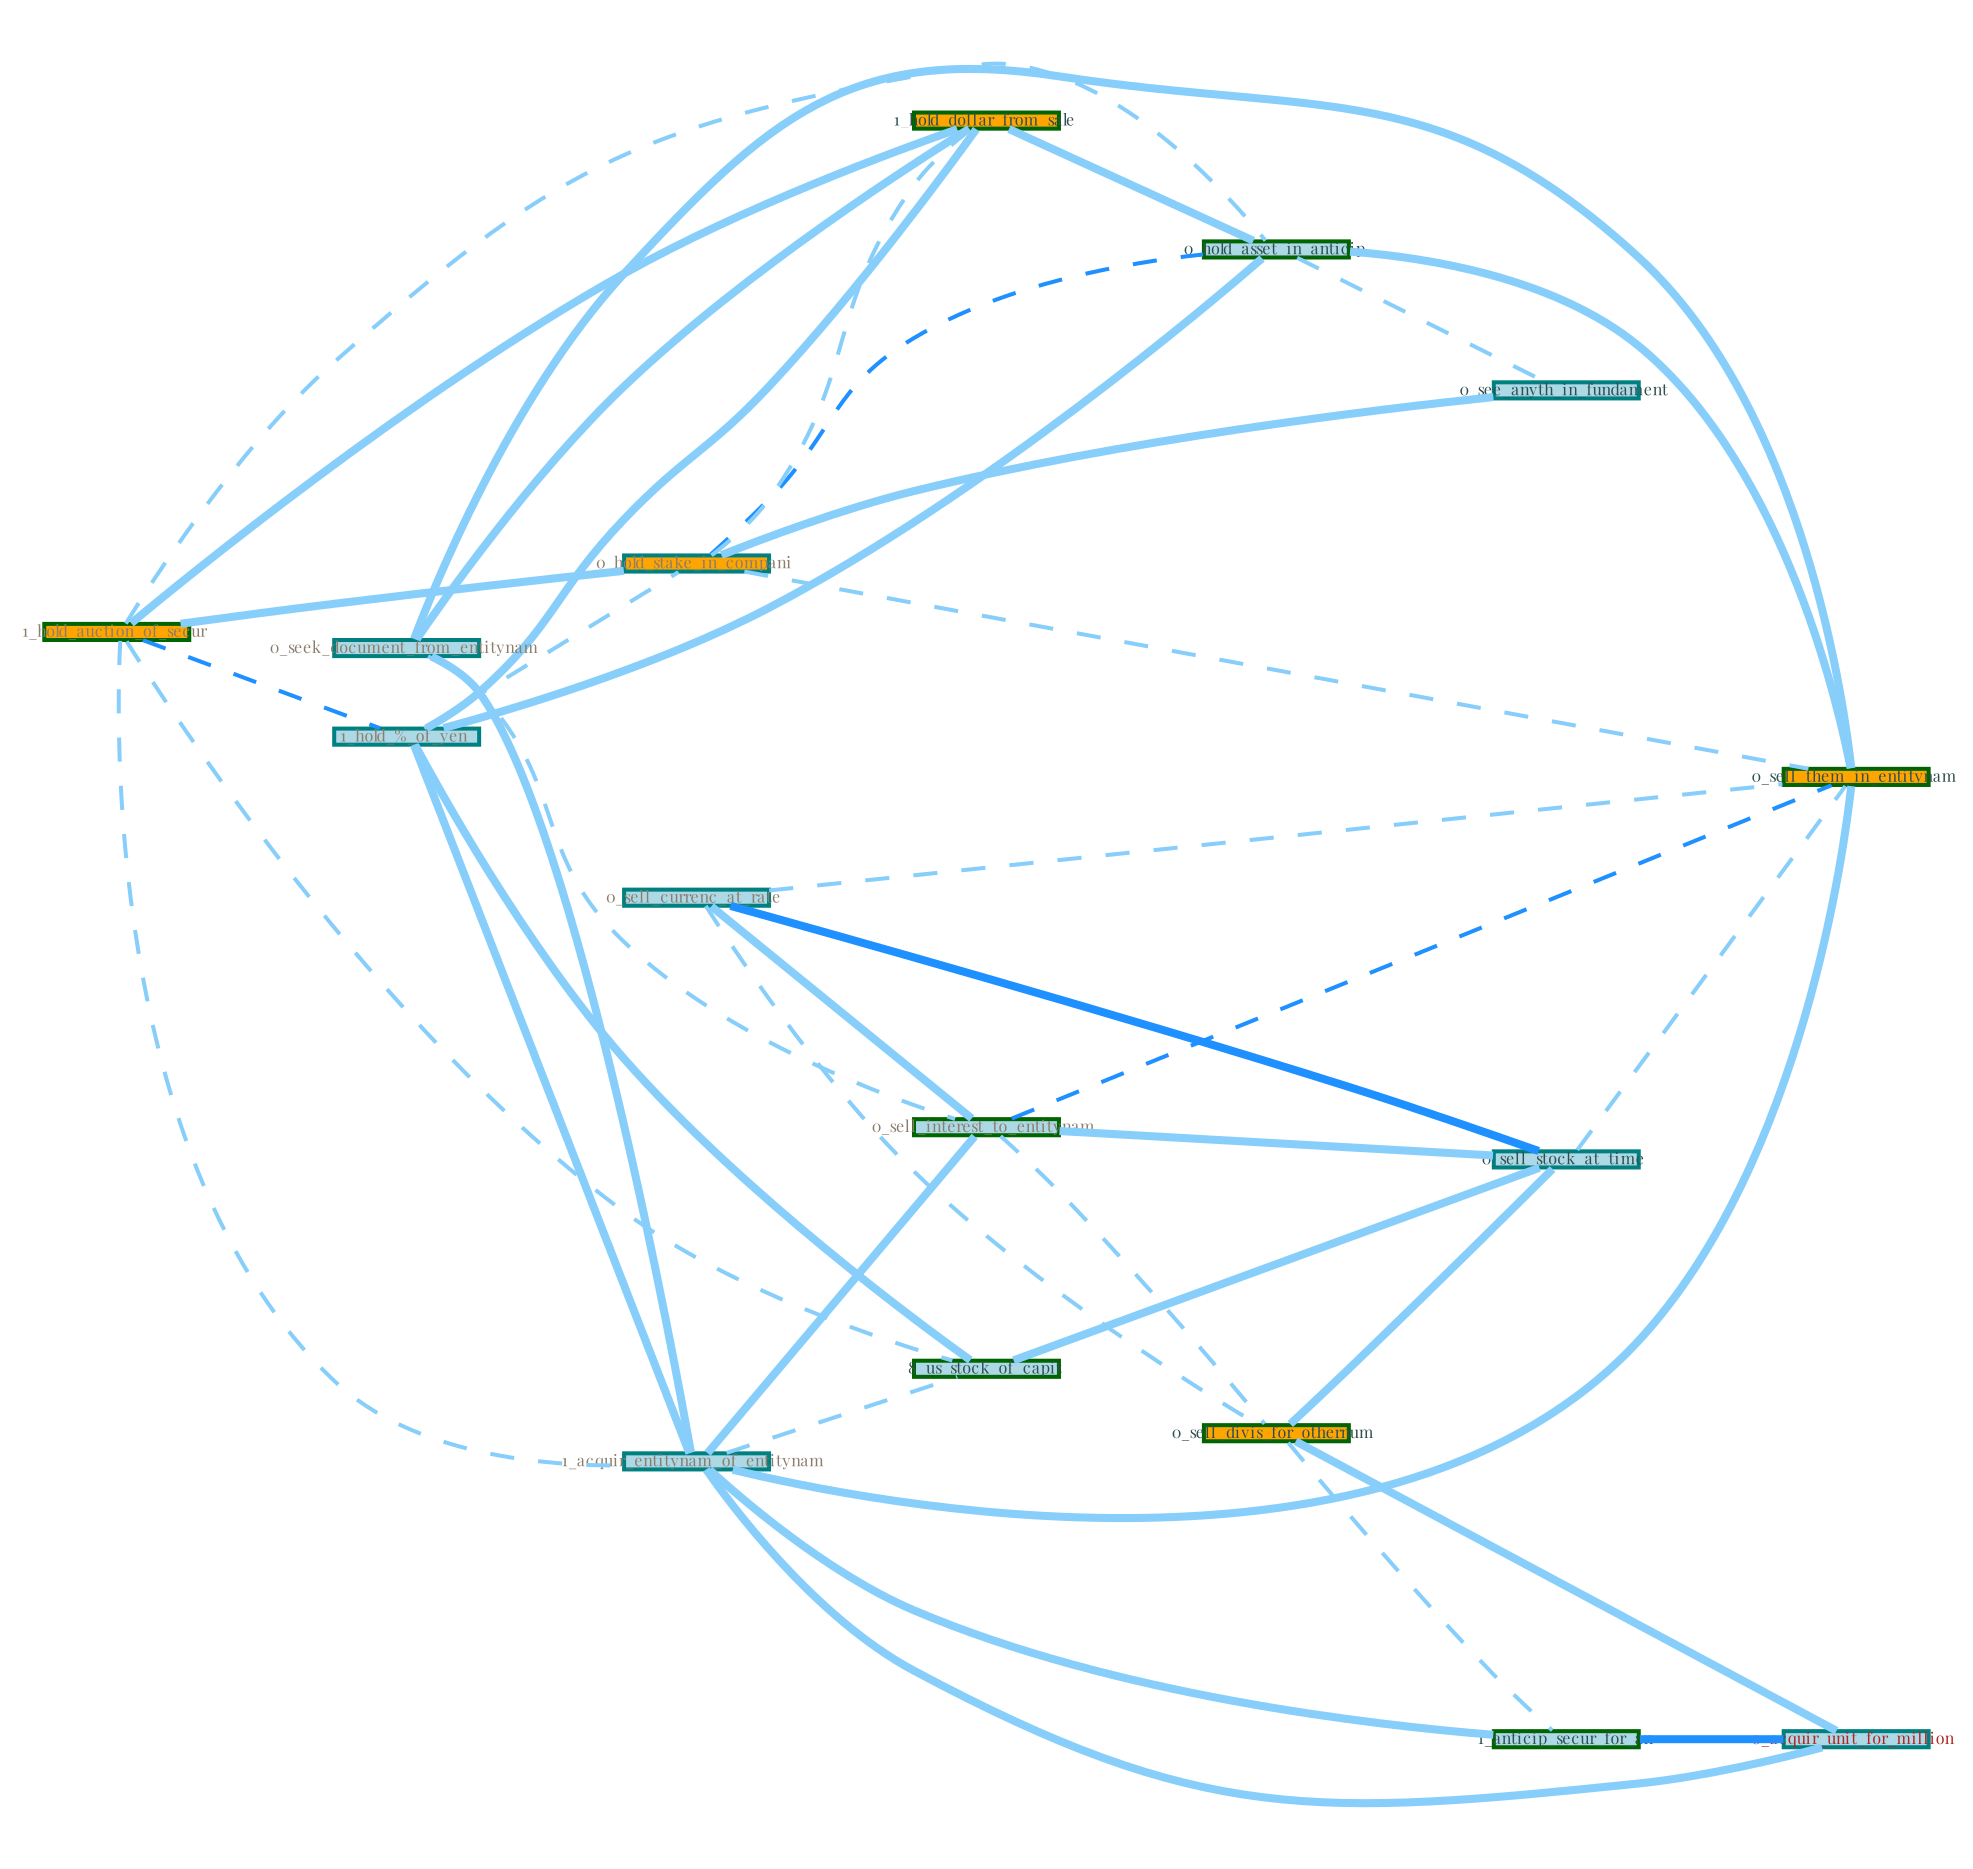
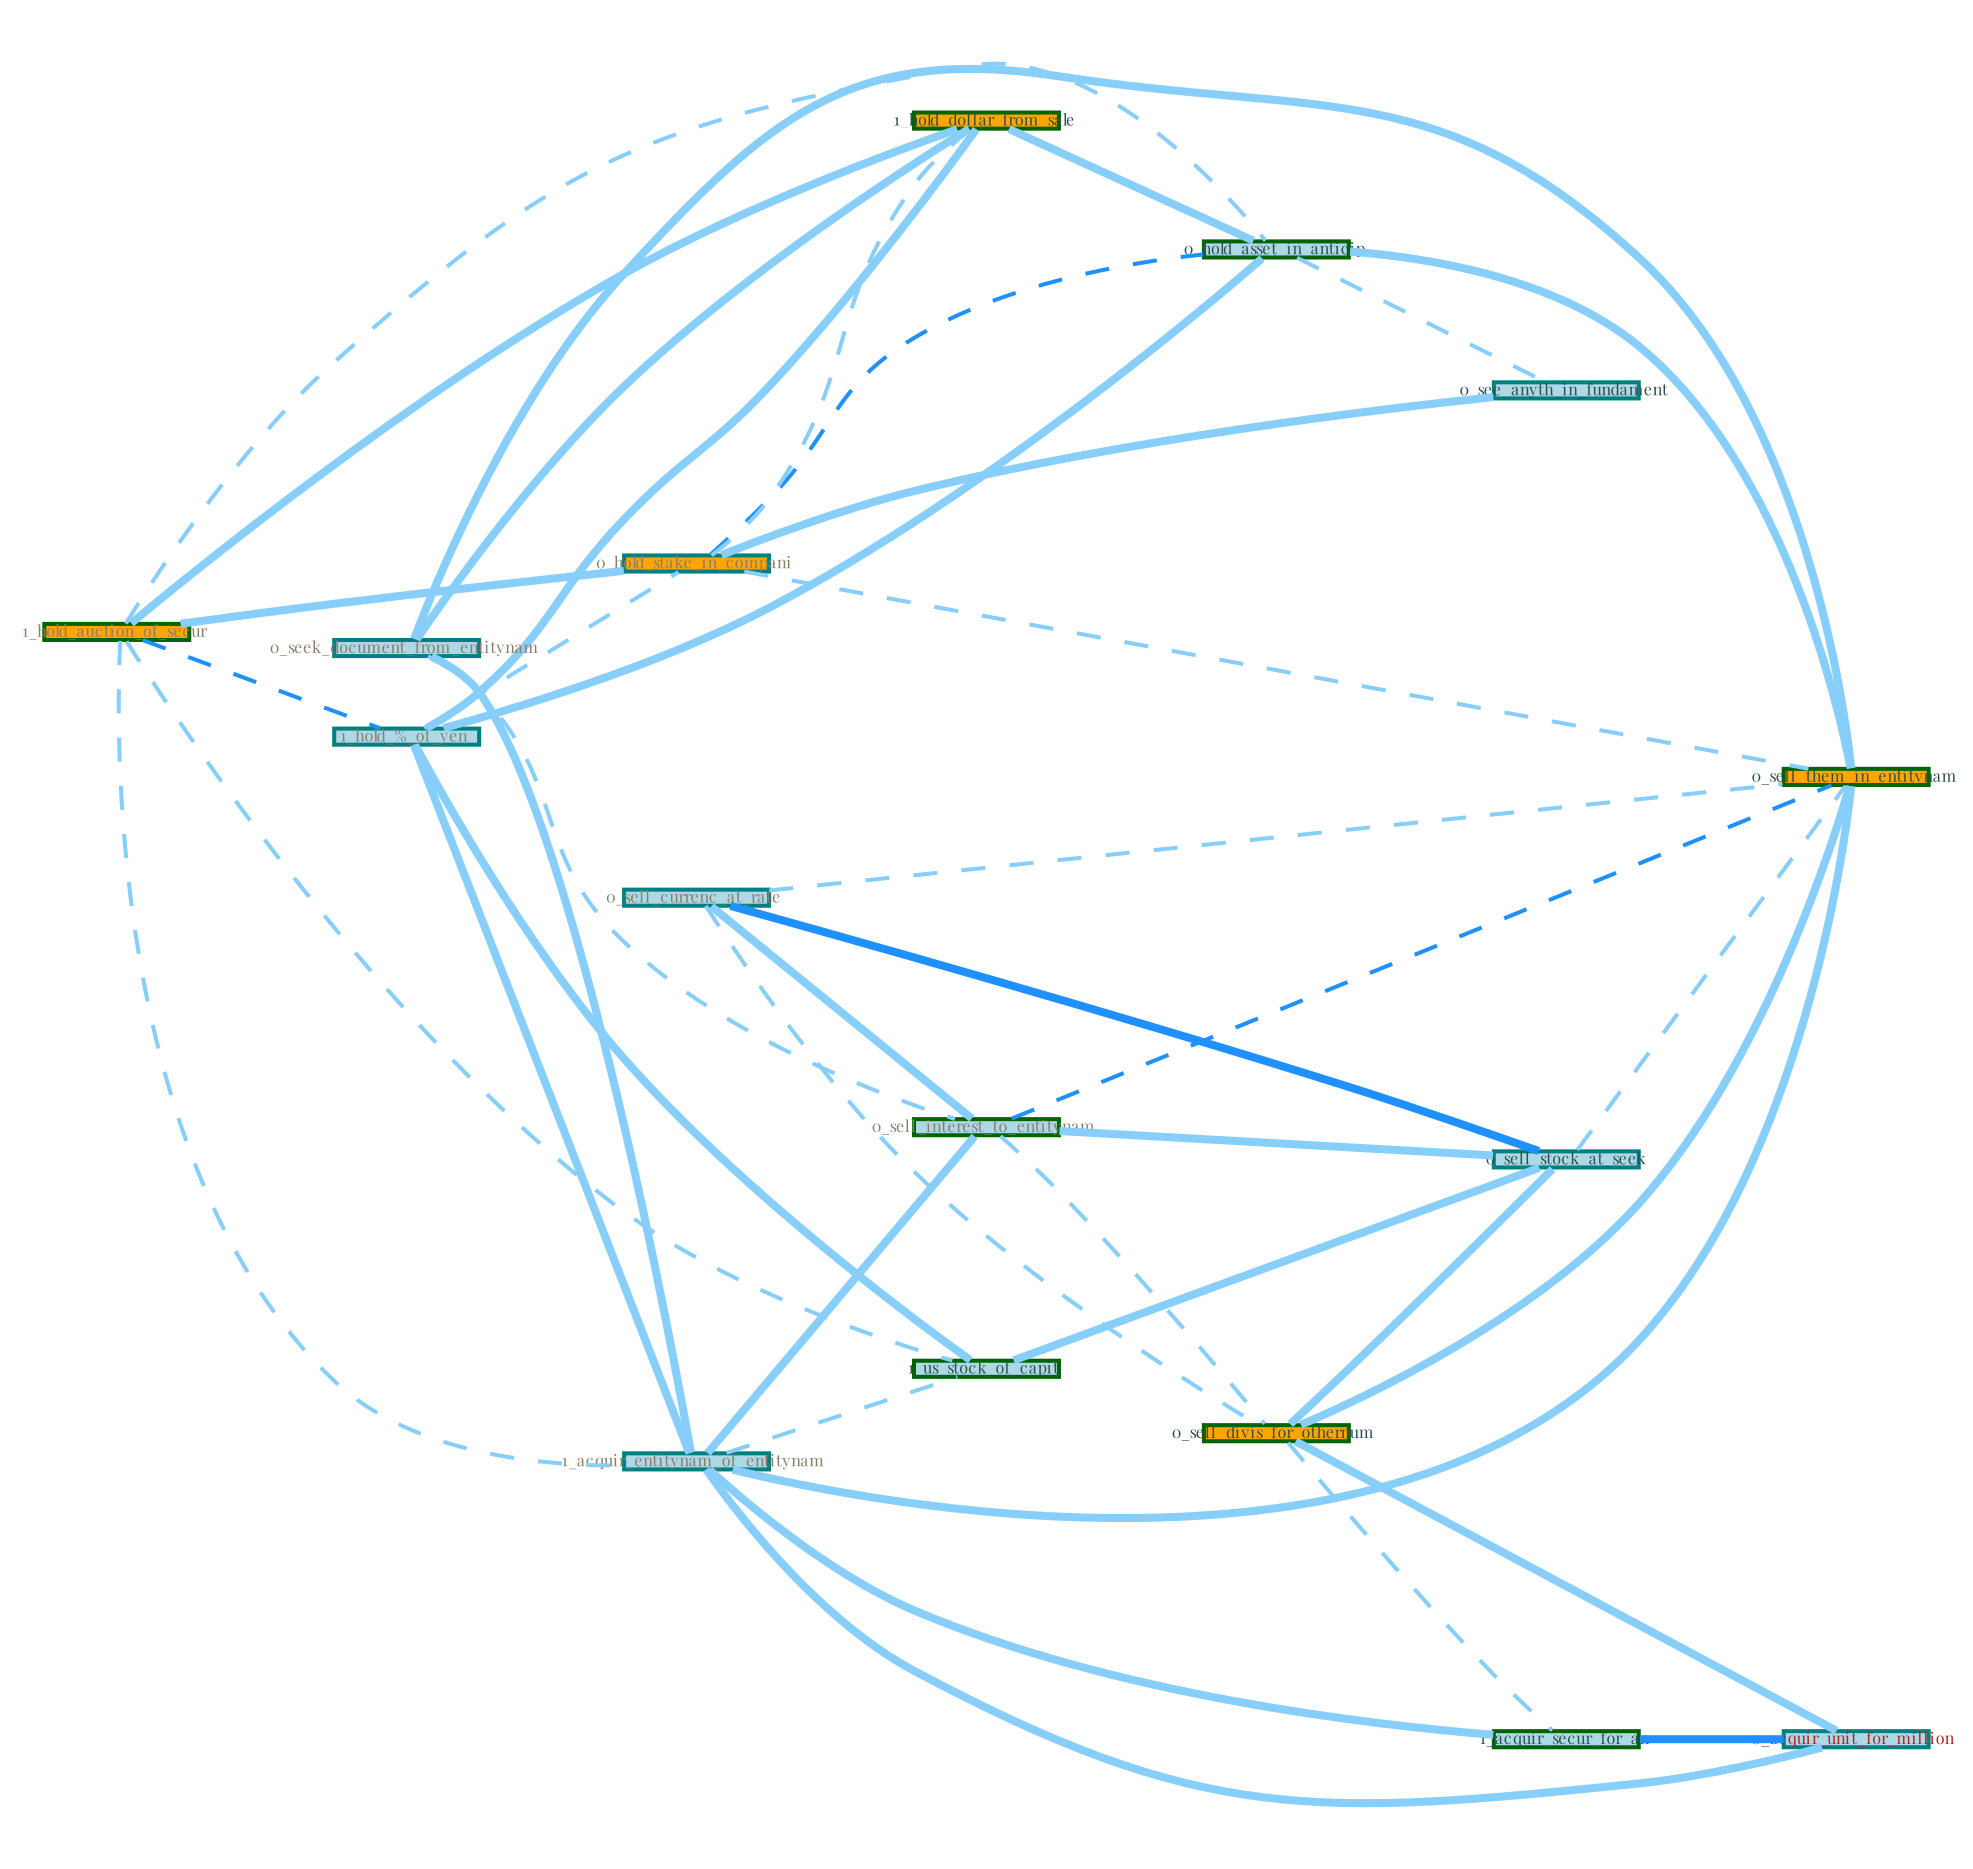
node "0_sell_stock_at_time": label "0_sell_stock_at_time" -> "0_sell_stock_at_seek"
edge "0_sell_them_in_entitynam" -- "0_sell_divis_for_othernum": added
node "8_us_stock_of_capit": label "8_us_stock_of_capit" -> "1_us_stock_of_capit"
node "1_anticip_secur_for_an": label "1_anticip_secur_for_an" -> "1_acquir_secur_for_an"
